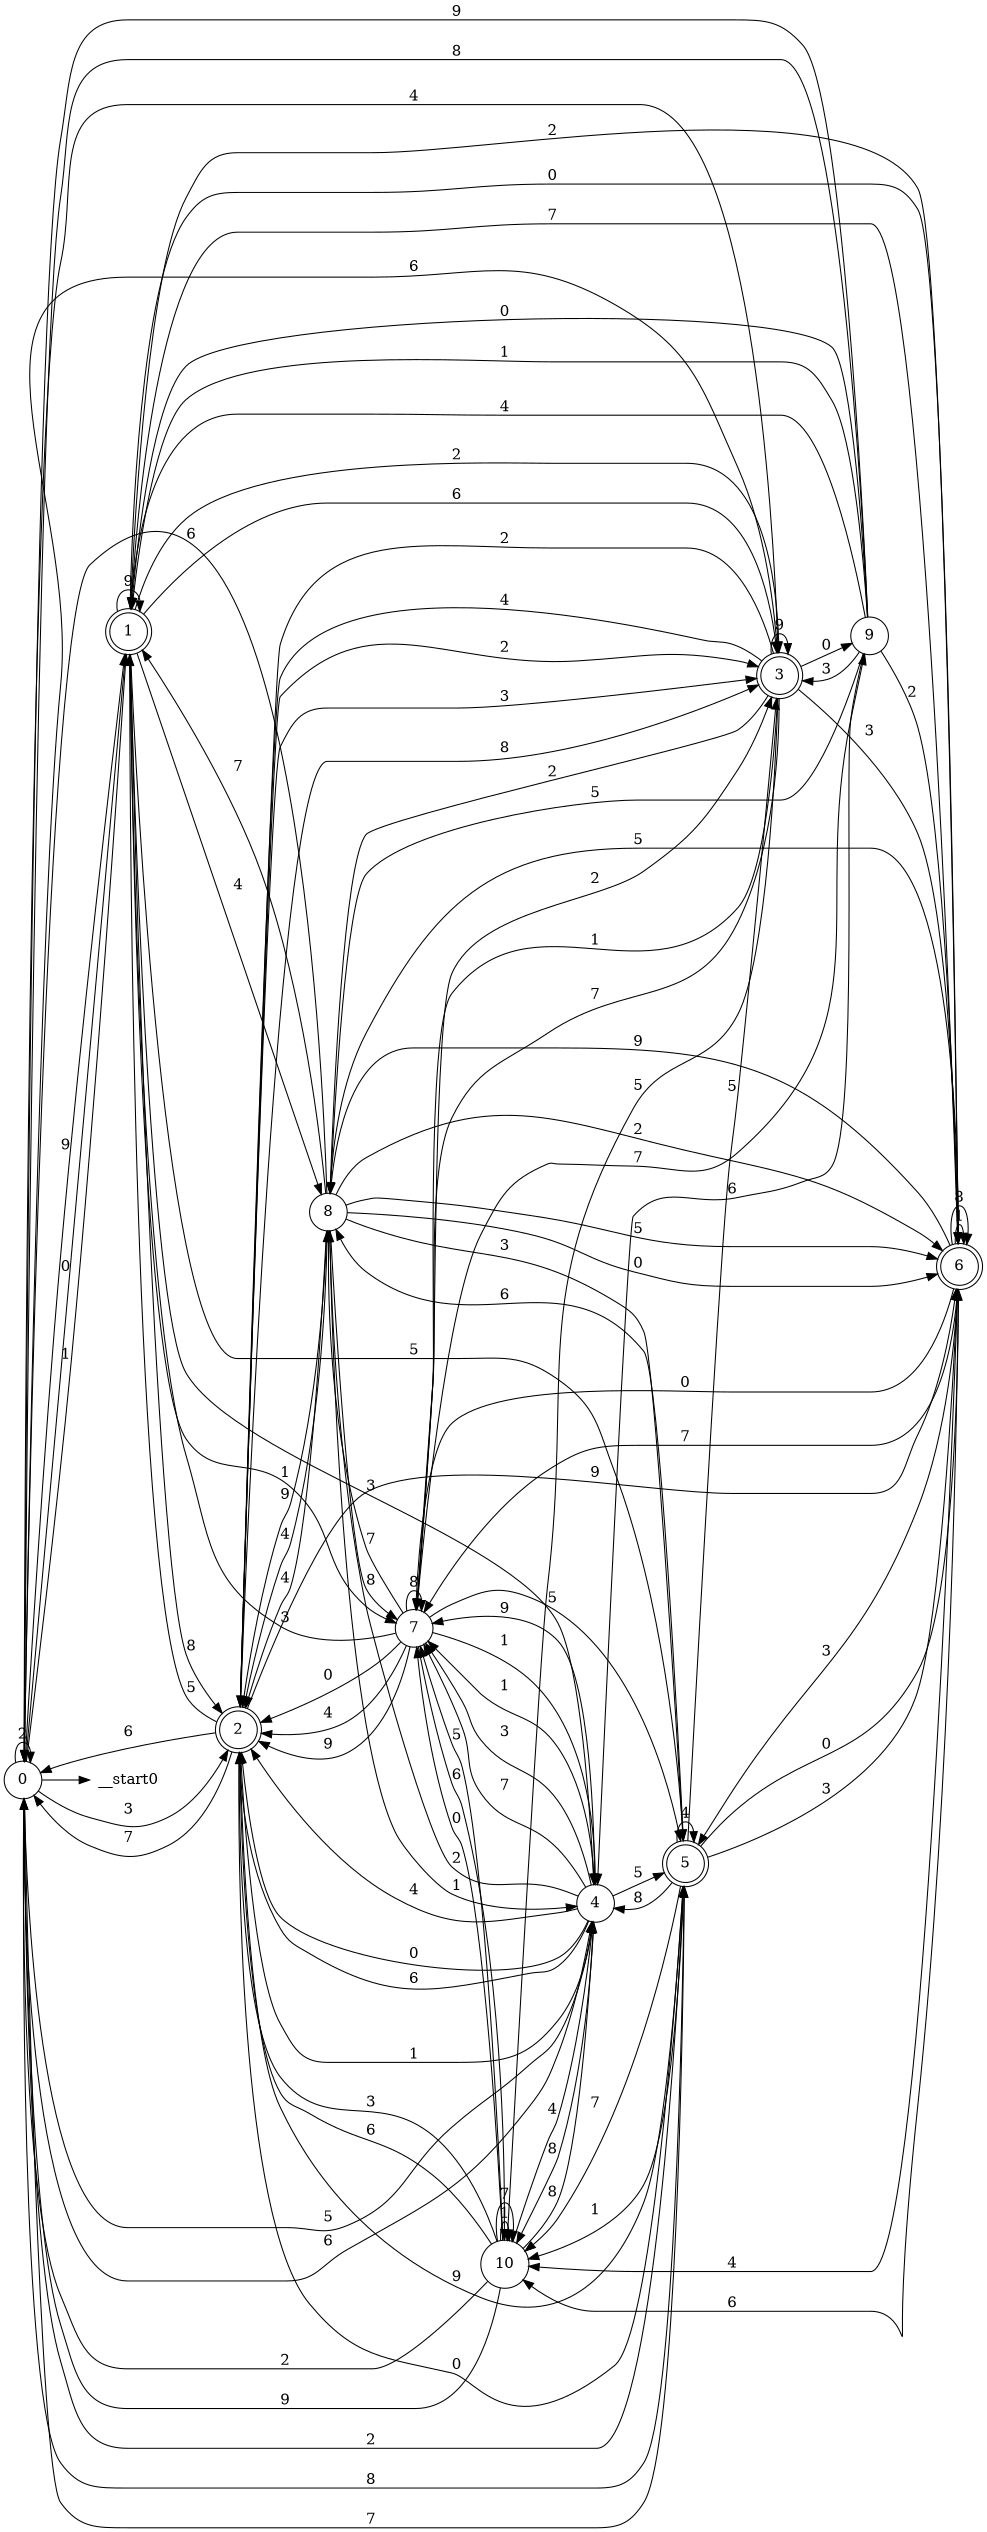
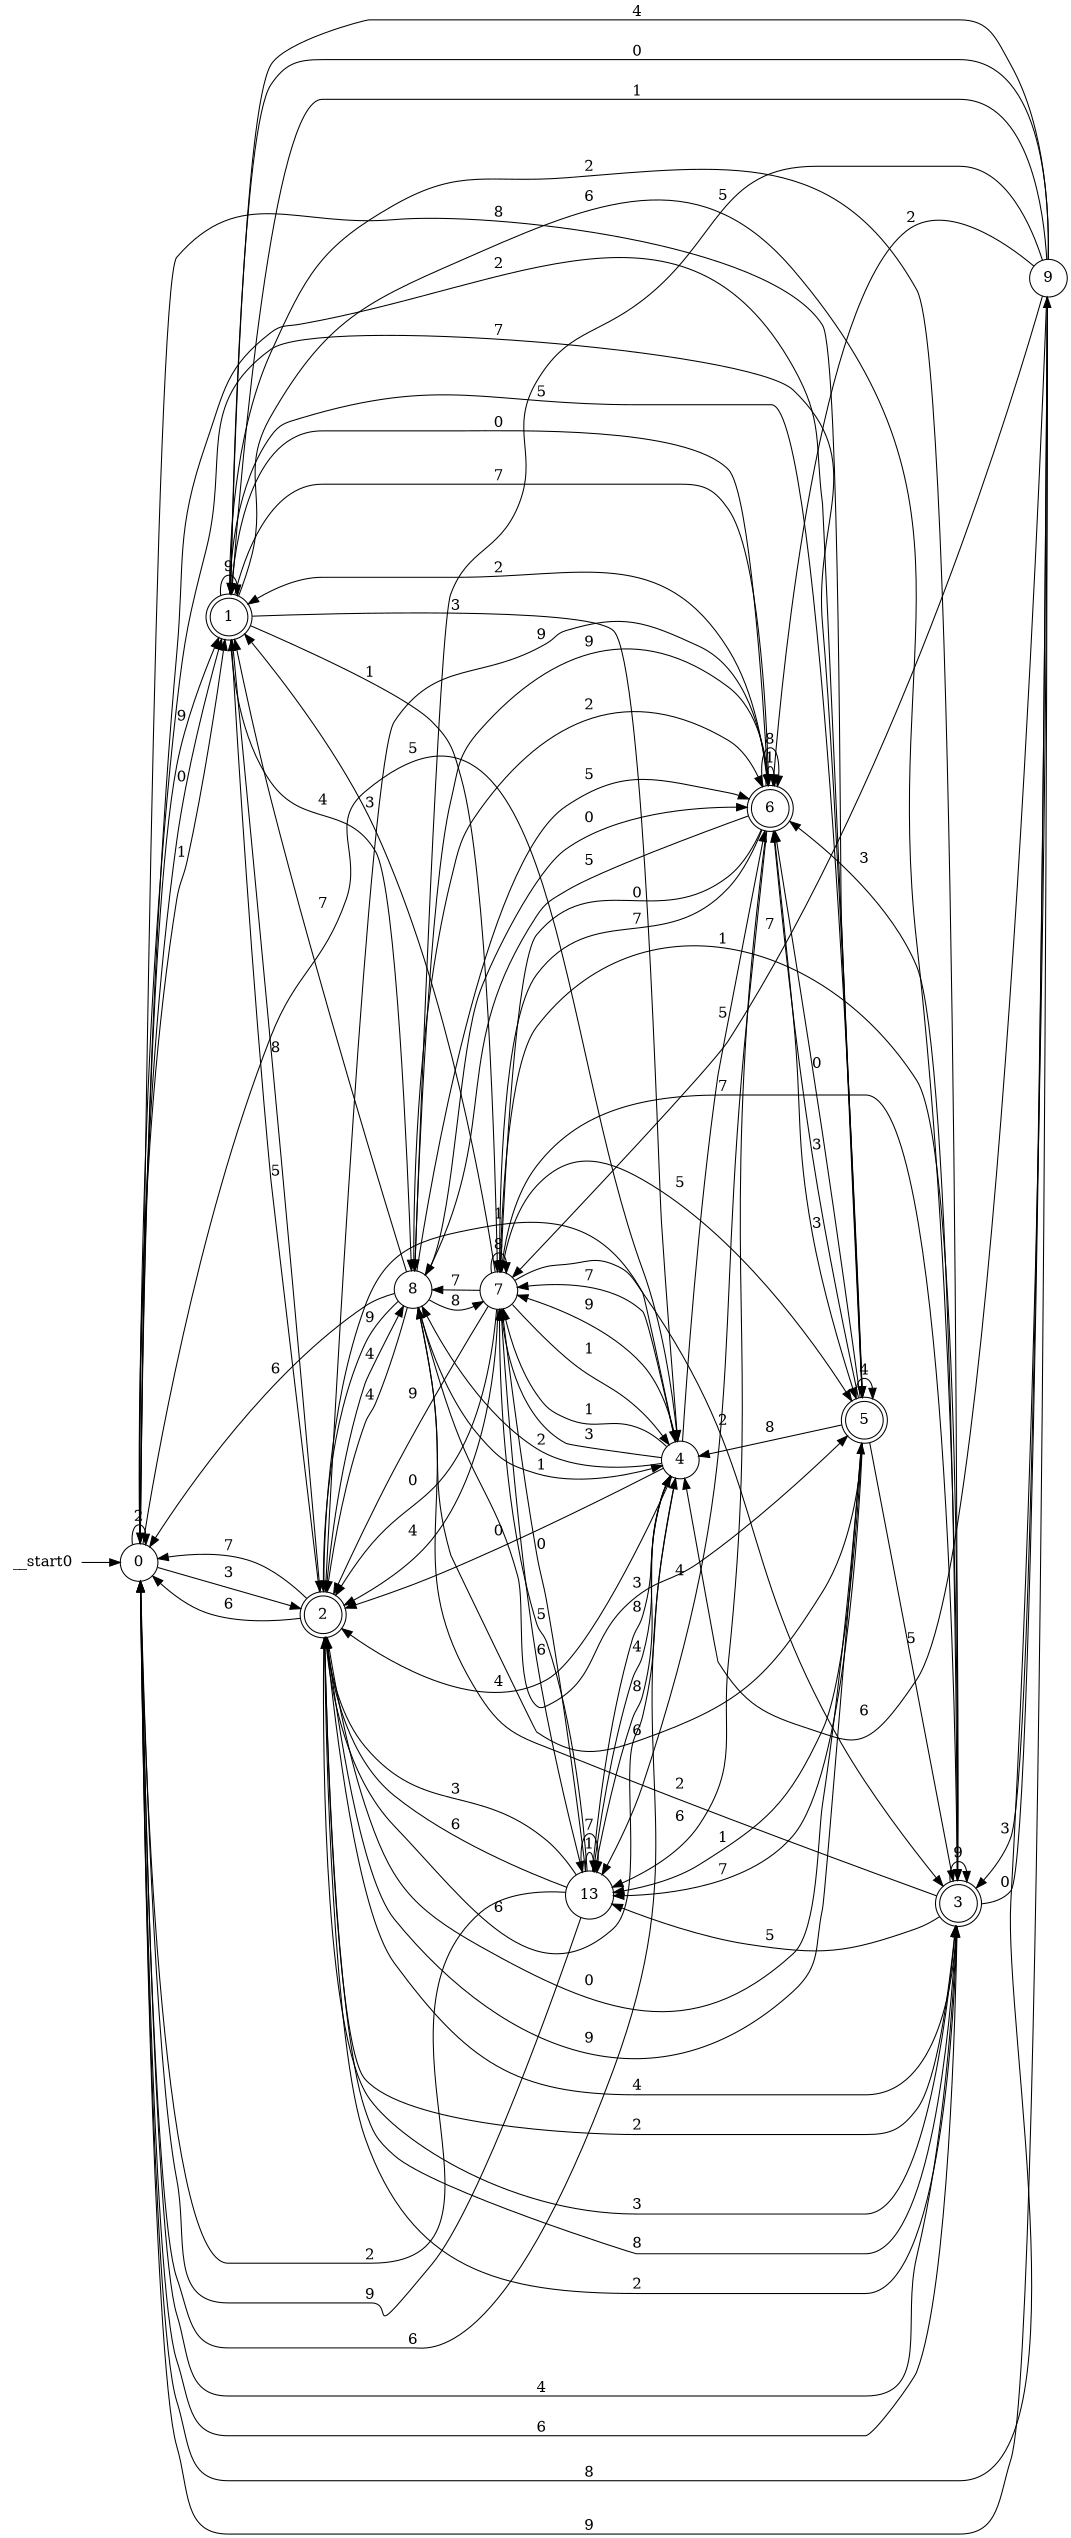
edge "7" -> "9": reversed
edge "0" -> "__start0": reversed
edge "4" -> "5": now "4" -> "6"
node "10": label "10" -> "13"
